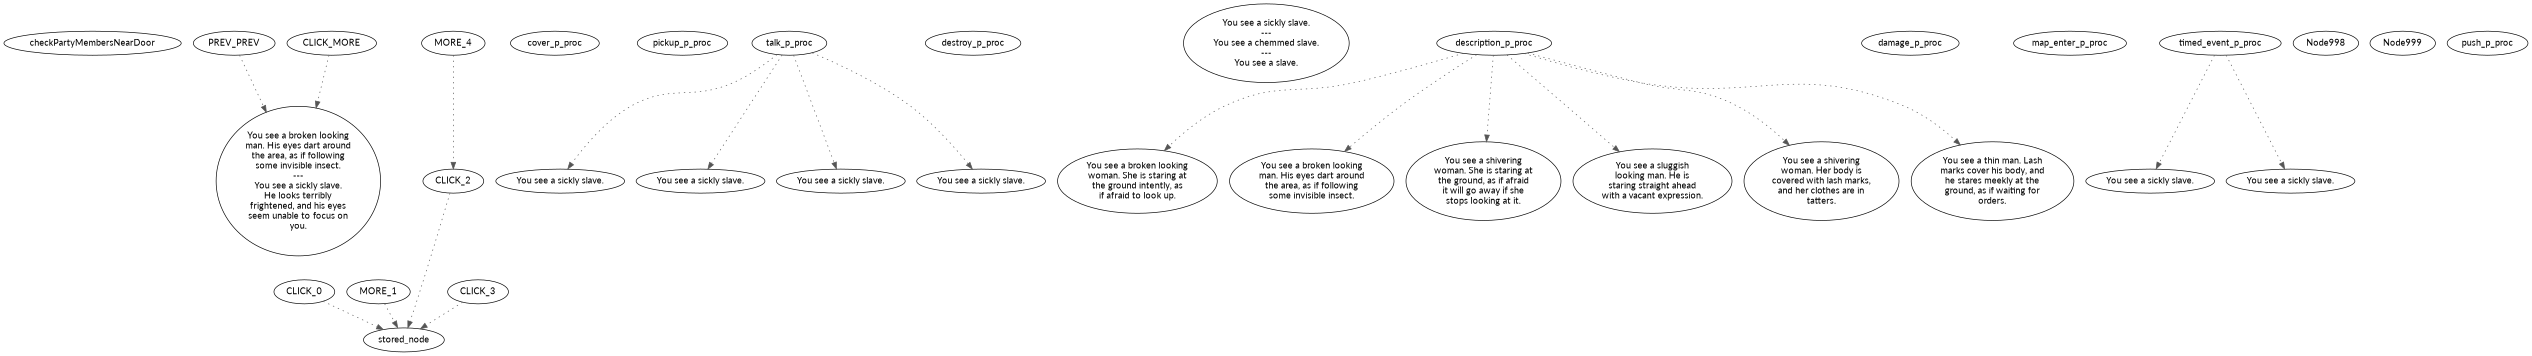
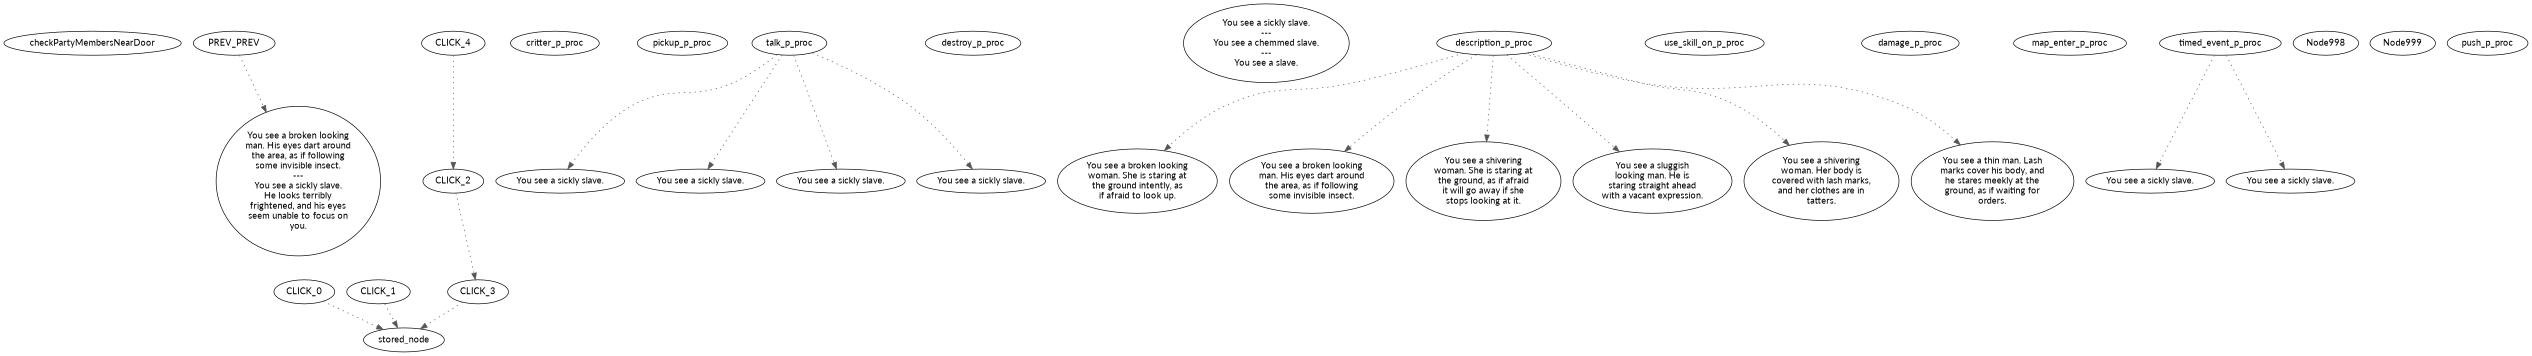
node "CLICK_MORE": removed
node "MORE_4": label "MORE_4" -> "CLICK_4"
node "cover_p_proc": label "cover_p_proc" -> "critter_p_proc"
node "use_skill_on_p_proc": added
edge "CLICK_2" -> "stored_node": now "CLICK_2" -> "CLICK_3"
node "MORE_1": label "MORE_1" -> "CLICK_1"
